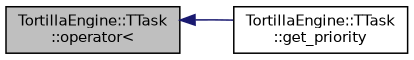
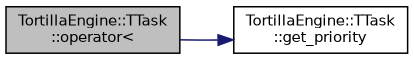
edge "TortillaEngine::TTask ::get_priority" -> "TortillaEngine::TTask ::operator<": reversed
